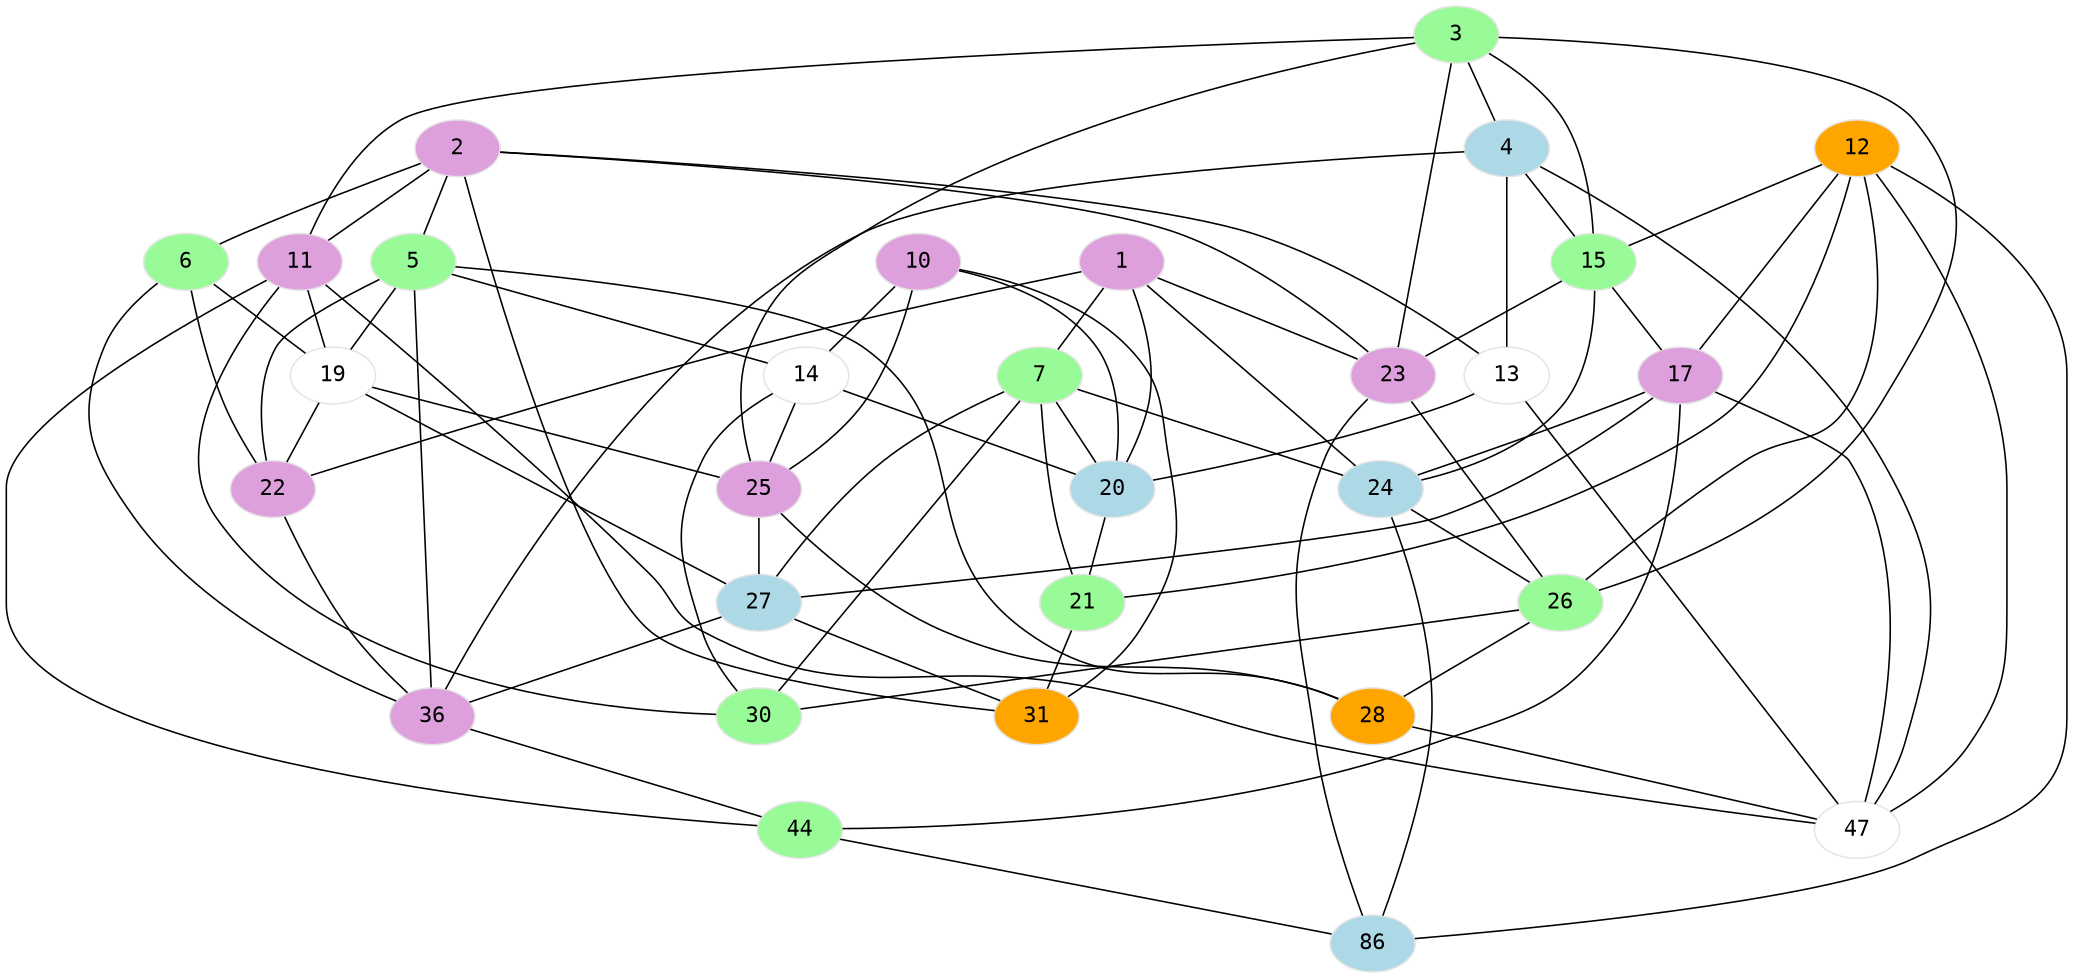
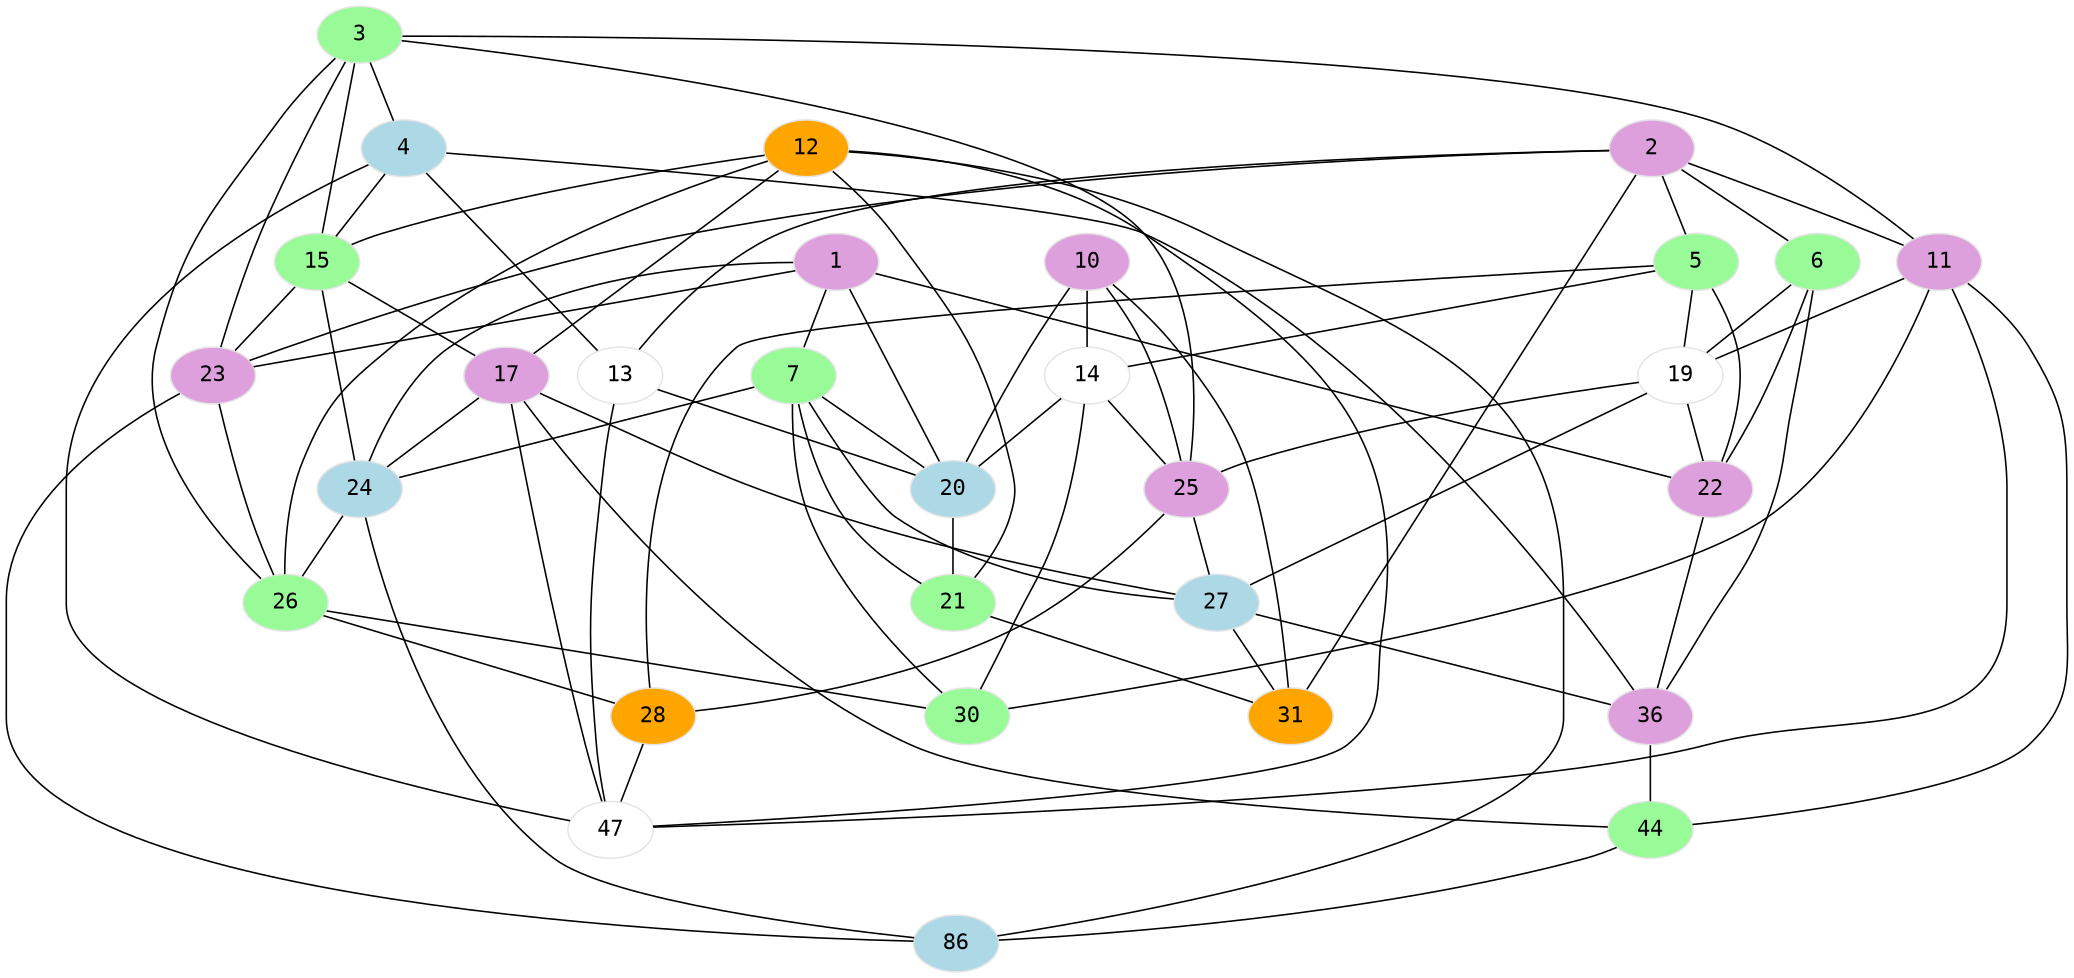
edge "5" -- "36": removed
